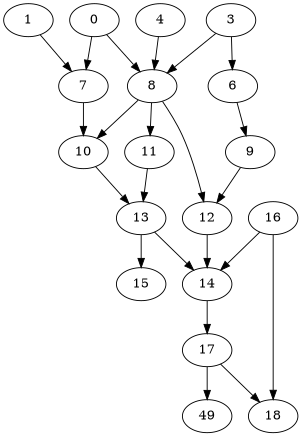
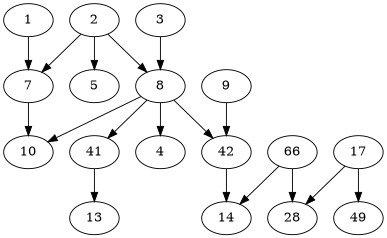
node "0": label "0" -> "2"
edge "4" -> "8": reversed
node "5": added
node "6": removed
node "11": label "11" -> "41"
edge "10" -> "13": removed
node "12": label "12" -> "42"
node "16": label "16" -> "66"
edge "13" -> "14": removed
node "15": removed
edge "14" -> "17": removed
node "18": label "18" -> "28"
